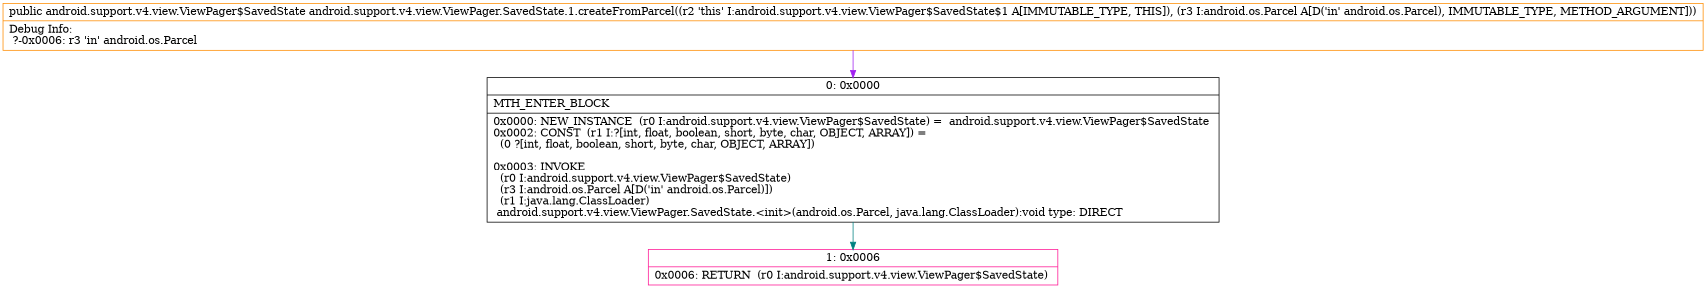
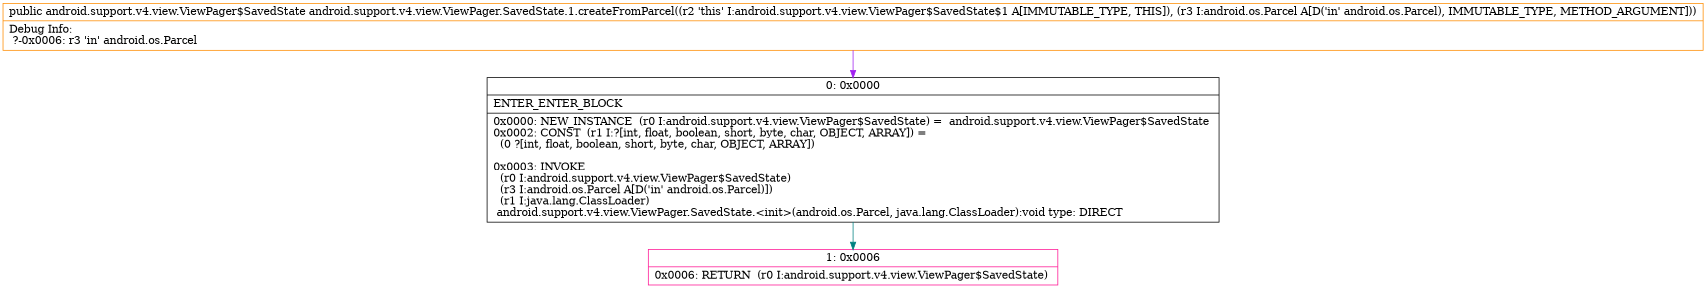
node "0: 0x0000": text "MTH_ENTER_BLOCK" -> "ENTER_ENTER_BLOCK"
